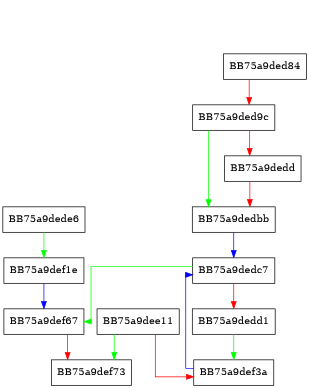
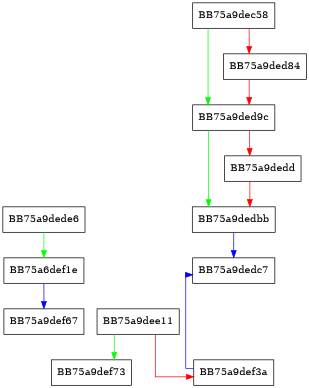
node "BB75a9dec58": added
edge "BB75a9dedc7" -> "BB75a9def67": removed
node "BB75a9def1e": label "BB75a9def1e" -> "BB75a6def1e"
node "BB75a9dedd1": removed
edge "BB75a9def67" -> "BB75a9def73": removed
